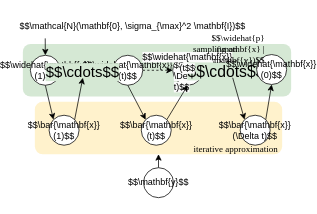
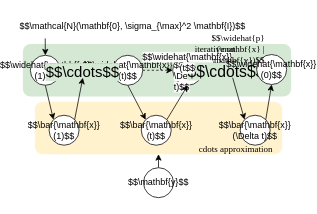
node "sampling on": label "sampling on" -> "iterative on"
node "iterative approximation": label "iterative approximation" -> "cdots approximation"
